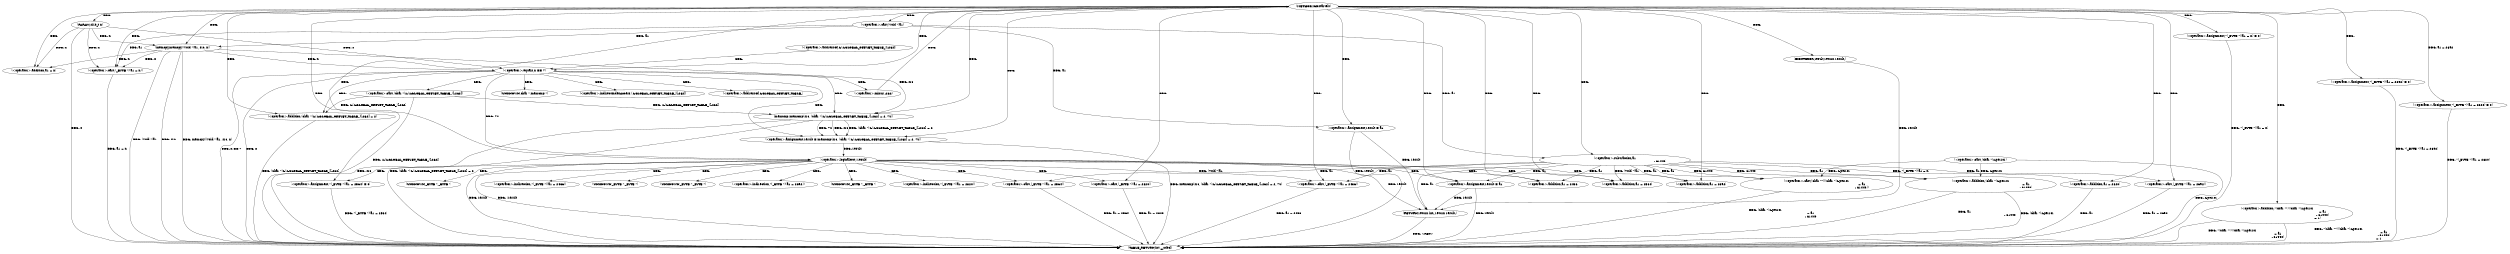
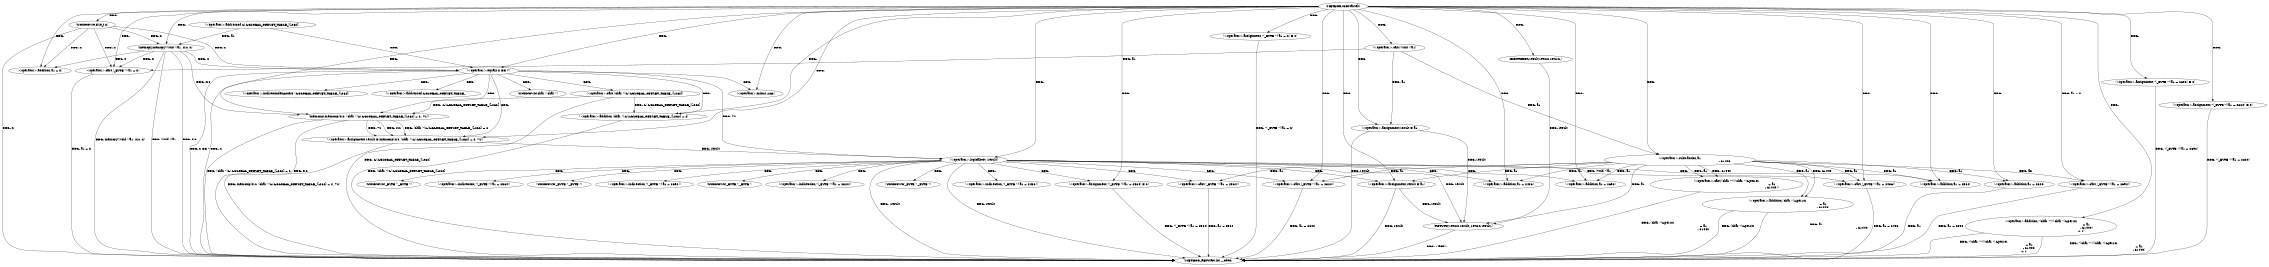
edge "(<operator>.minus,-262)" -> "(METHOD,IGDstartelt)": reversed
node "(PARAM,size_t n)": label "(PARAM,size_t n)" -> "(UNKNOWN,size_t n)"
edge "(<operator>.cast,(void *)a1)" -> "(memcpy,memcpy((void *)a1, src, n))": now "(<operator>.addressOf,&(&GLOBAL_OFFSET_TABLE_)[-262])" -> "(memcpy,memcpy((void *)a1, src, n))"
edge "(METHOD,IGDstartelt)" -> "(<operator>.assignment,*(_BYTE *)(a1 + 2820) = 0)": label "DDG: a1 + 2692" -> "DDG: "
node "(IDENTIFIER,result,return result;)": label "(IDENTIFIER,result,return result;)" -> "(IDENTIFIER,result,return return;)"
edge "(METHOD,IGDstartelt)" -> "(<operator>.subtraction,a1 - 61440)": label "CDG: " -> "DDG: "
node "(UNKNOWN,char *,memcmp *)": label "(UNKNOWN,char *,memcmp *)" -> "(UNKNOWN,char *,char *)"
edge "(METHOD,IGDstartelt)" -> "(<operator>.cast,(_BYTE *)(a1 + 2436))": label "DDG: " -> "CDG: "
edge "(METHOD,IGDstartelt)" -> "(<operator>.cast,(_BYTE *)(a1 + 2692))": label "DDG: " -> "DDG: a1 + n"
node "(<operator>.cast,(char *)&perror)": removed
edge "(<operator>.subtraction,a1 - 61440)" -> "(<operator>.cast,(_BYTE *)(a1 + 2820))": added, label "DDG: a1"
edge "(<operator>.subtraction,a1 - 61440)" -> "(<operator>.addition,a1 + 2564)": label "DDG: (void *)a1" -> "DDG: a1"
edge "(<operator>.subtraction,a1 - 61440)" -> "(<operator>.addition,a1 + 2820)": label "DDG: *(_BYTE *)(a1 + n)" -> "DDG: a1"
edge "(<operator>.subtraction,a1 - 61440)" -> "(<operator>.cast,(_BYTE *)(a1 + 2692))": label "DDG: a1" -> "DDG: a3"
node "(<operator>.indirection,*(_BYTE *)(a1 + 2564))": added
node "(RETURN,return int;,return result;)": label "(RETURN,return int;,return result;)" -> "(RETURN,return result;,return result;)"
node "(TABLE_RETURN,int __cdecl)": label "(TABLE_RETURN,int __cdecl)" -> "(METHOD_RETURN,int __cdecl)"
